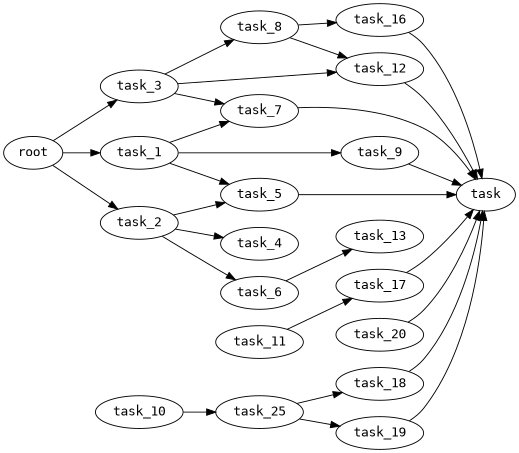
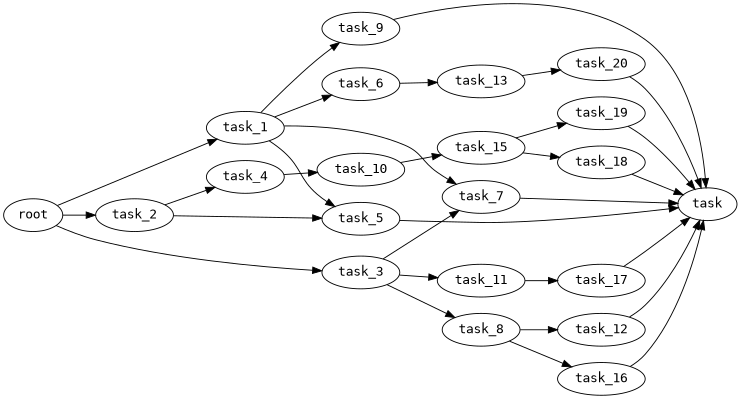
edge "task_13" -> "task_20": added
edge "task_3" -> "task_12": now "task_3" -> "task_11"
edge "task_4" -> "task_10": added
edge "task_2" -> "task_6": now "task_1" -> "task_6"
node "task_25": label "task_25" -> "task_15"
